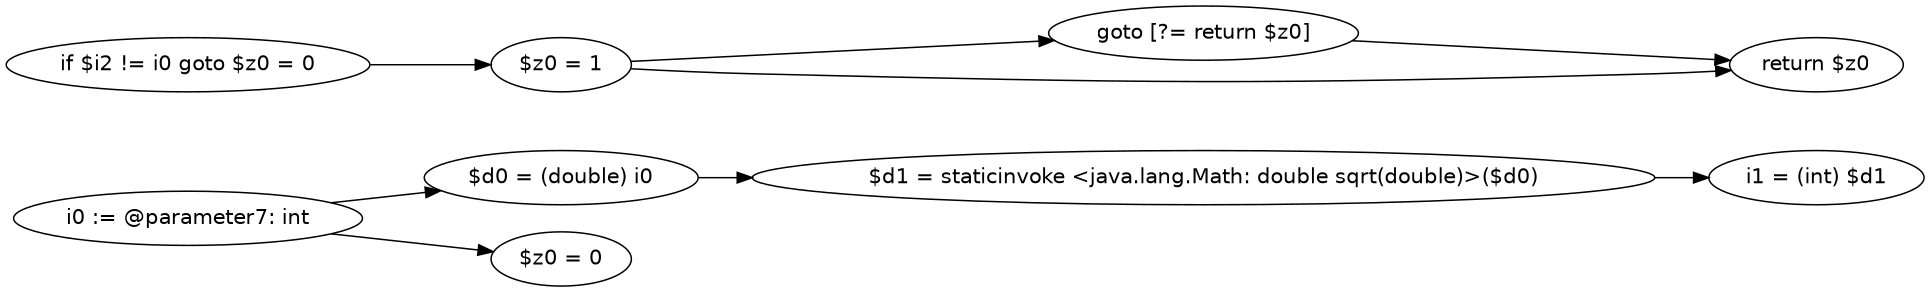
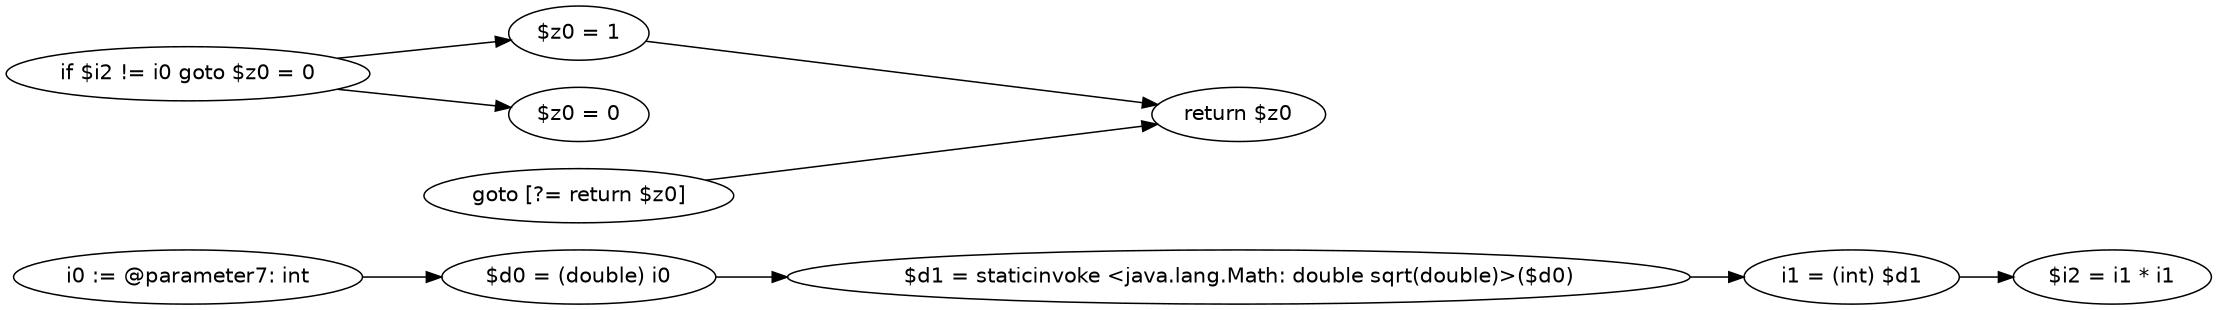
edge "$z0 = 1" -> "goto [?= return $z0]": removed
edge "i0 := @parameter7: int" -> "$z0 = 0": now "if $i2 != i0 goto $z0 = 0" -> "$z0 = 0"
node "$i2 = i1 * i1": added
